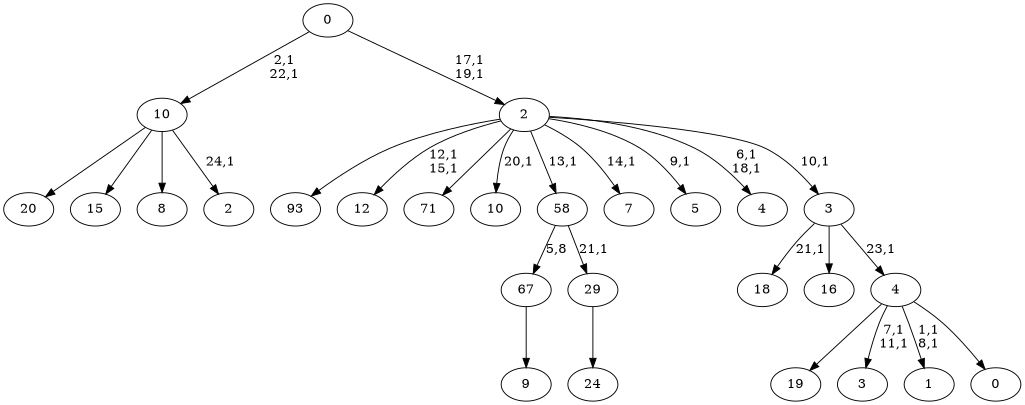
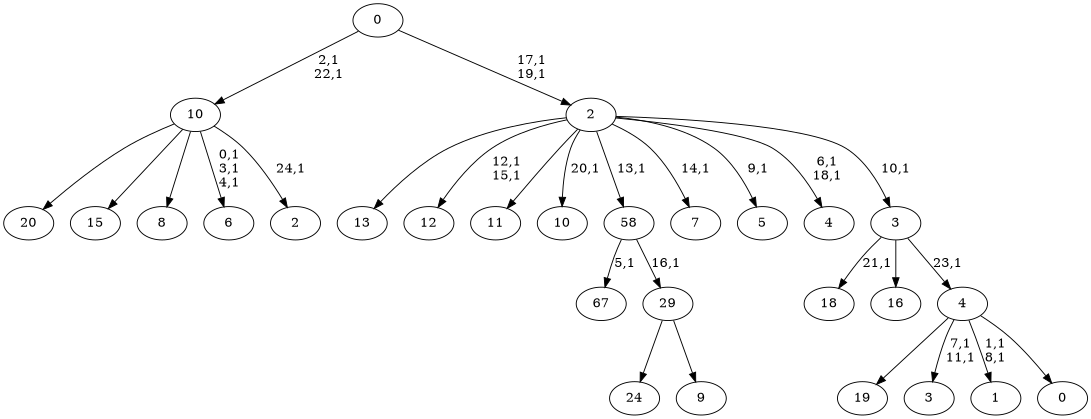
node "93": label "93" -> "13"
node "71": label "71" -> "11"
node "6": added
edge "58" -> "67": label "5,8" -> "5,1"
edge "58" -> "29": label "21,1" -> "16,1"
edge "67" -> "9": now "29" -> "9"
